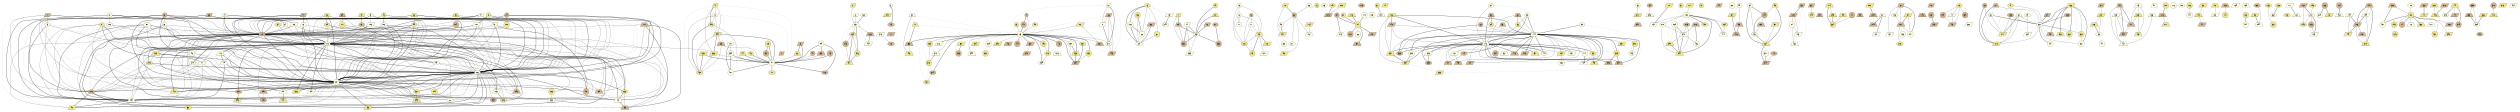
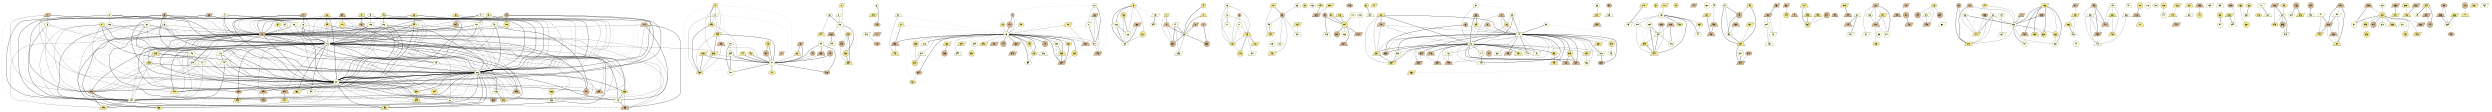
node "244": added
edge "144" -- "415": removed
node "291": fillcolor lightyellow -> tan
